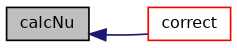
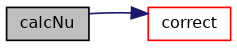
edge "correct" -> "calcNu": reversed
